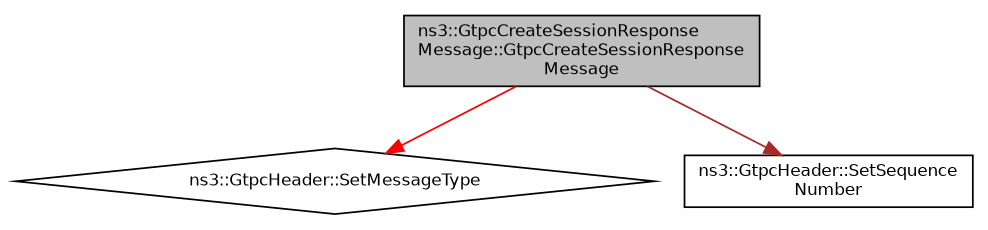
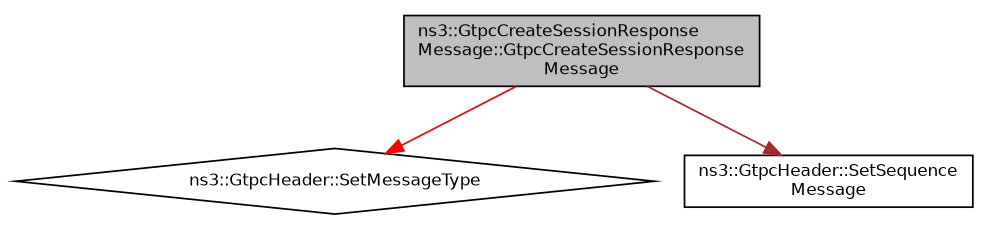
node "ns3::GtpcHeader::SetSequence Number": label "ns3::GtpcHeader::SetSequence Number" -> "ns3::GtpcHeader::SetSequence Message"
